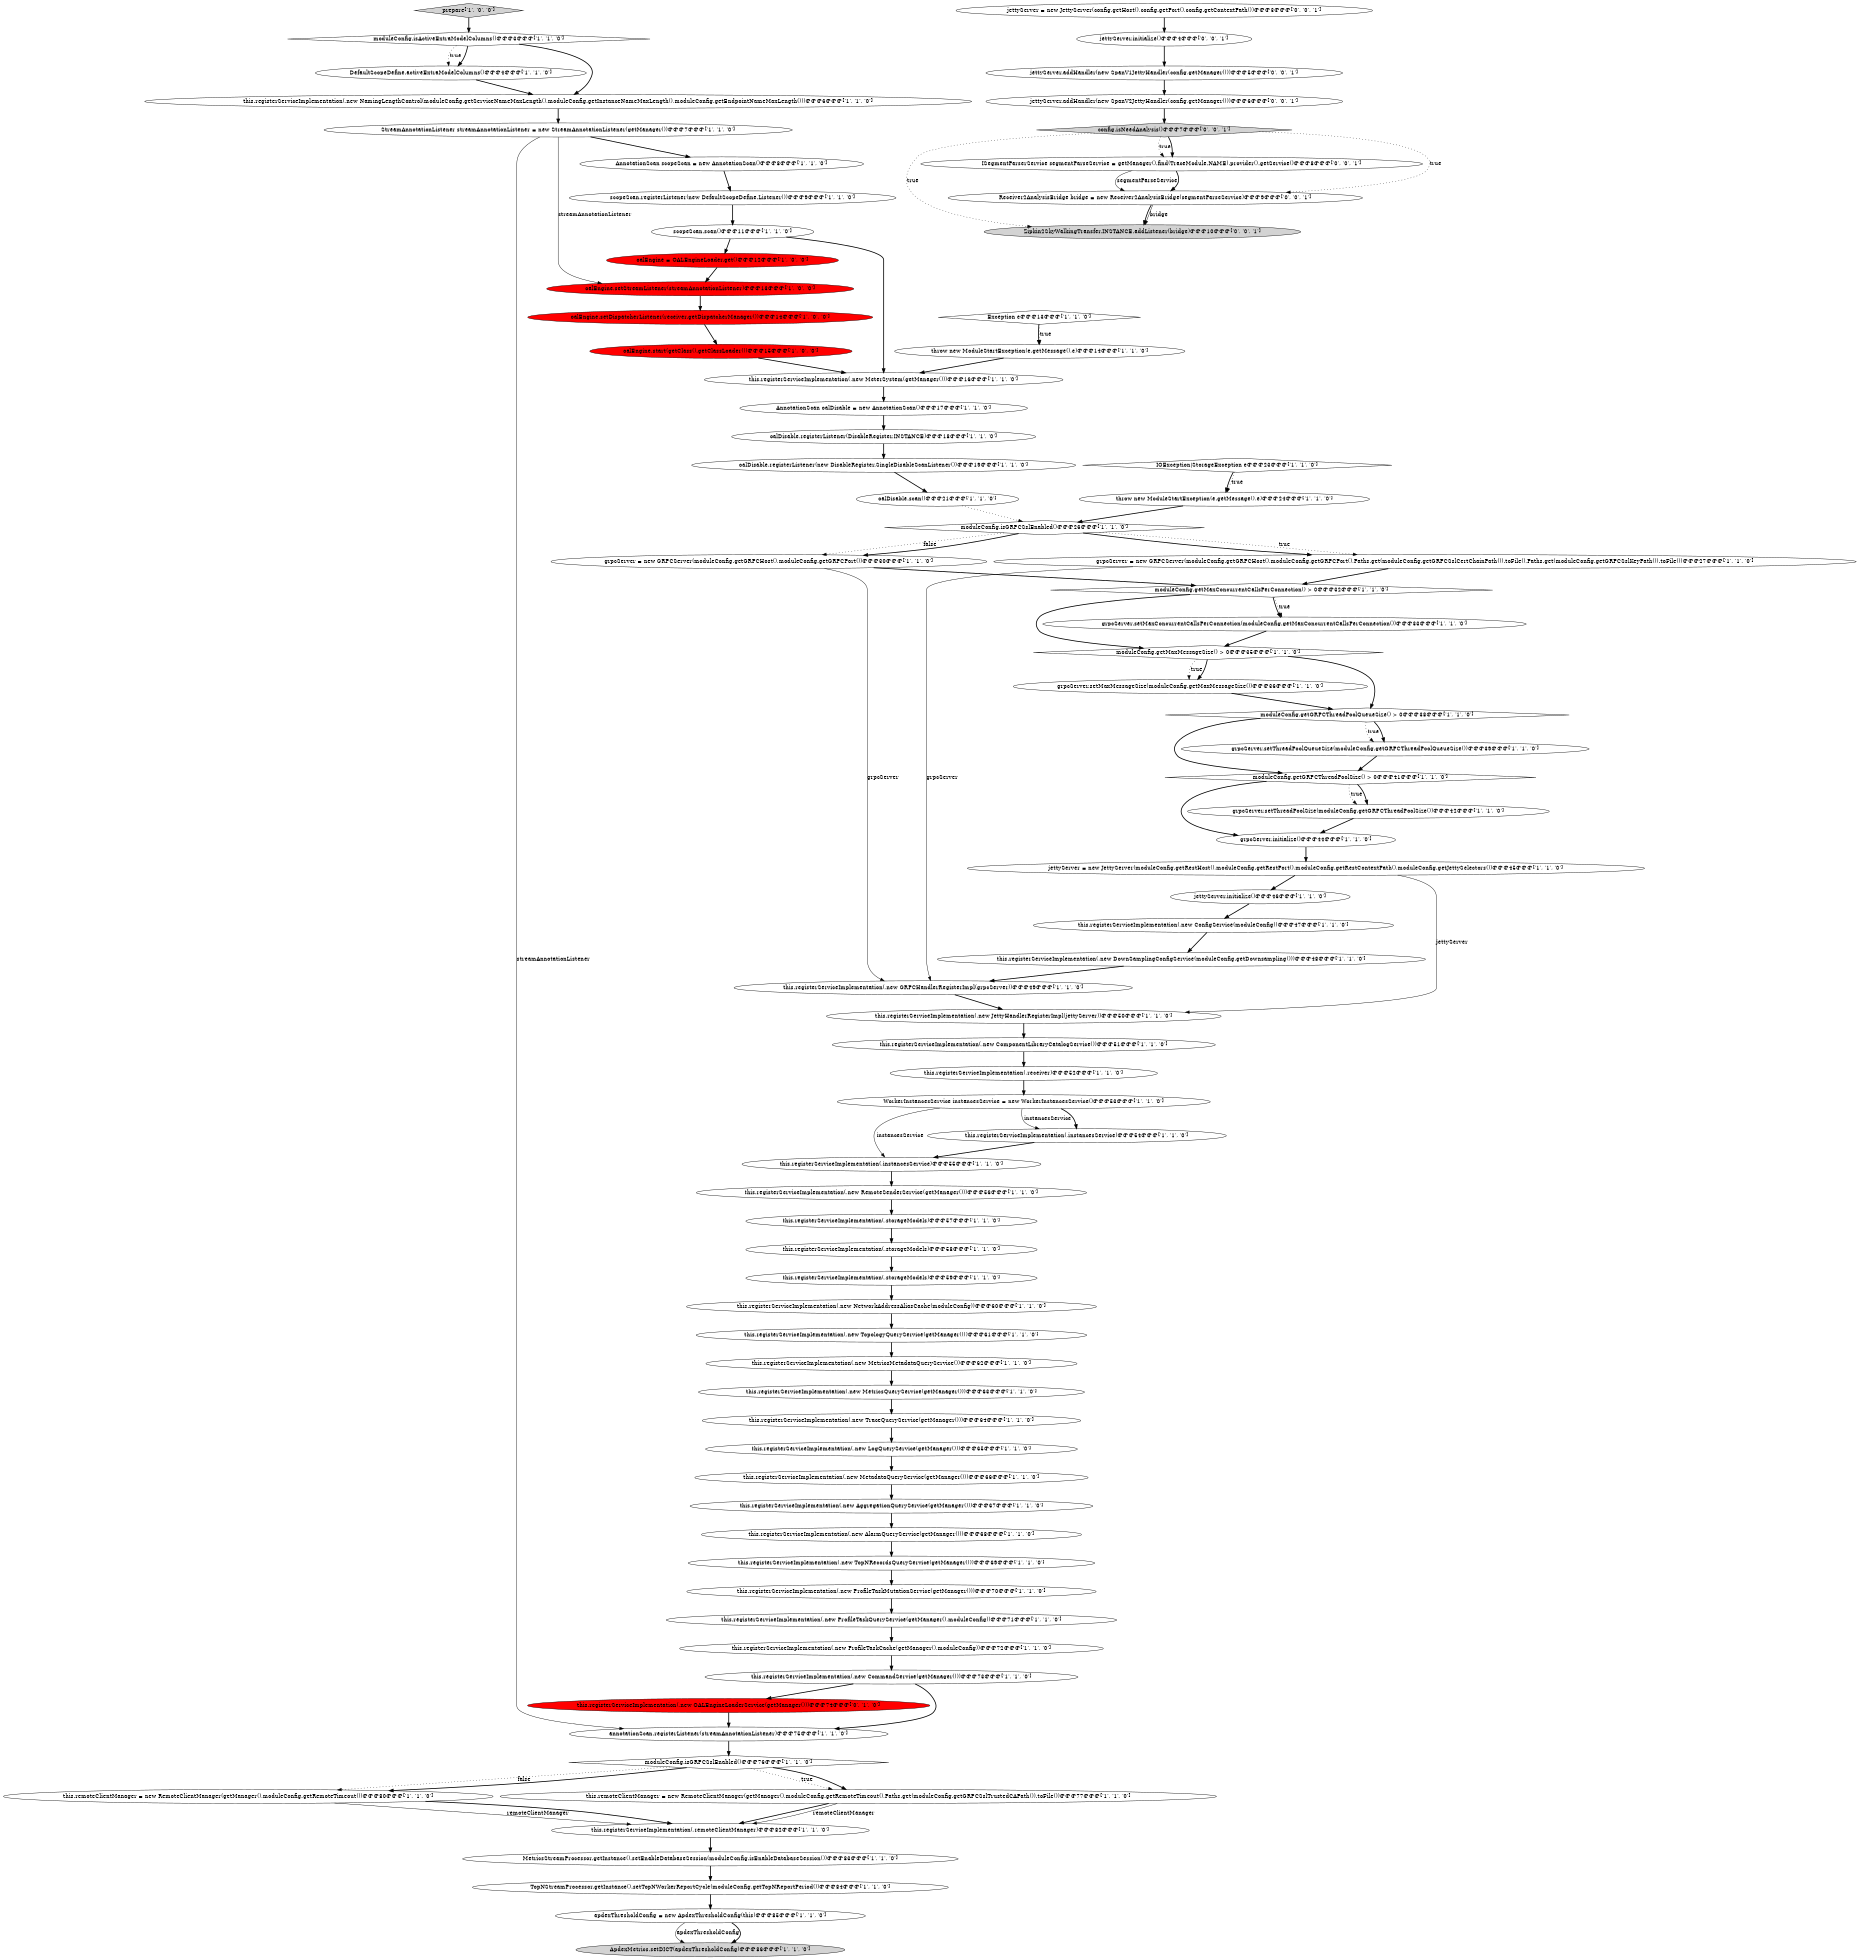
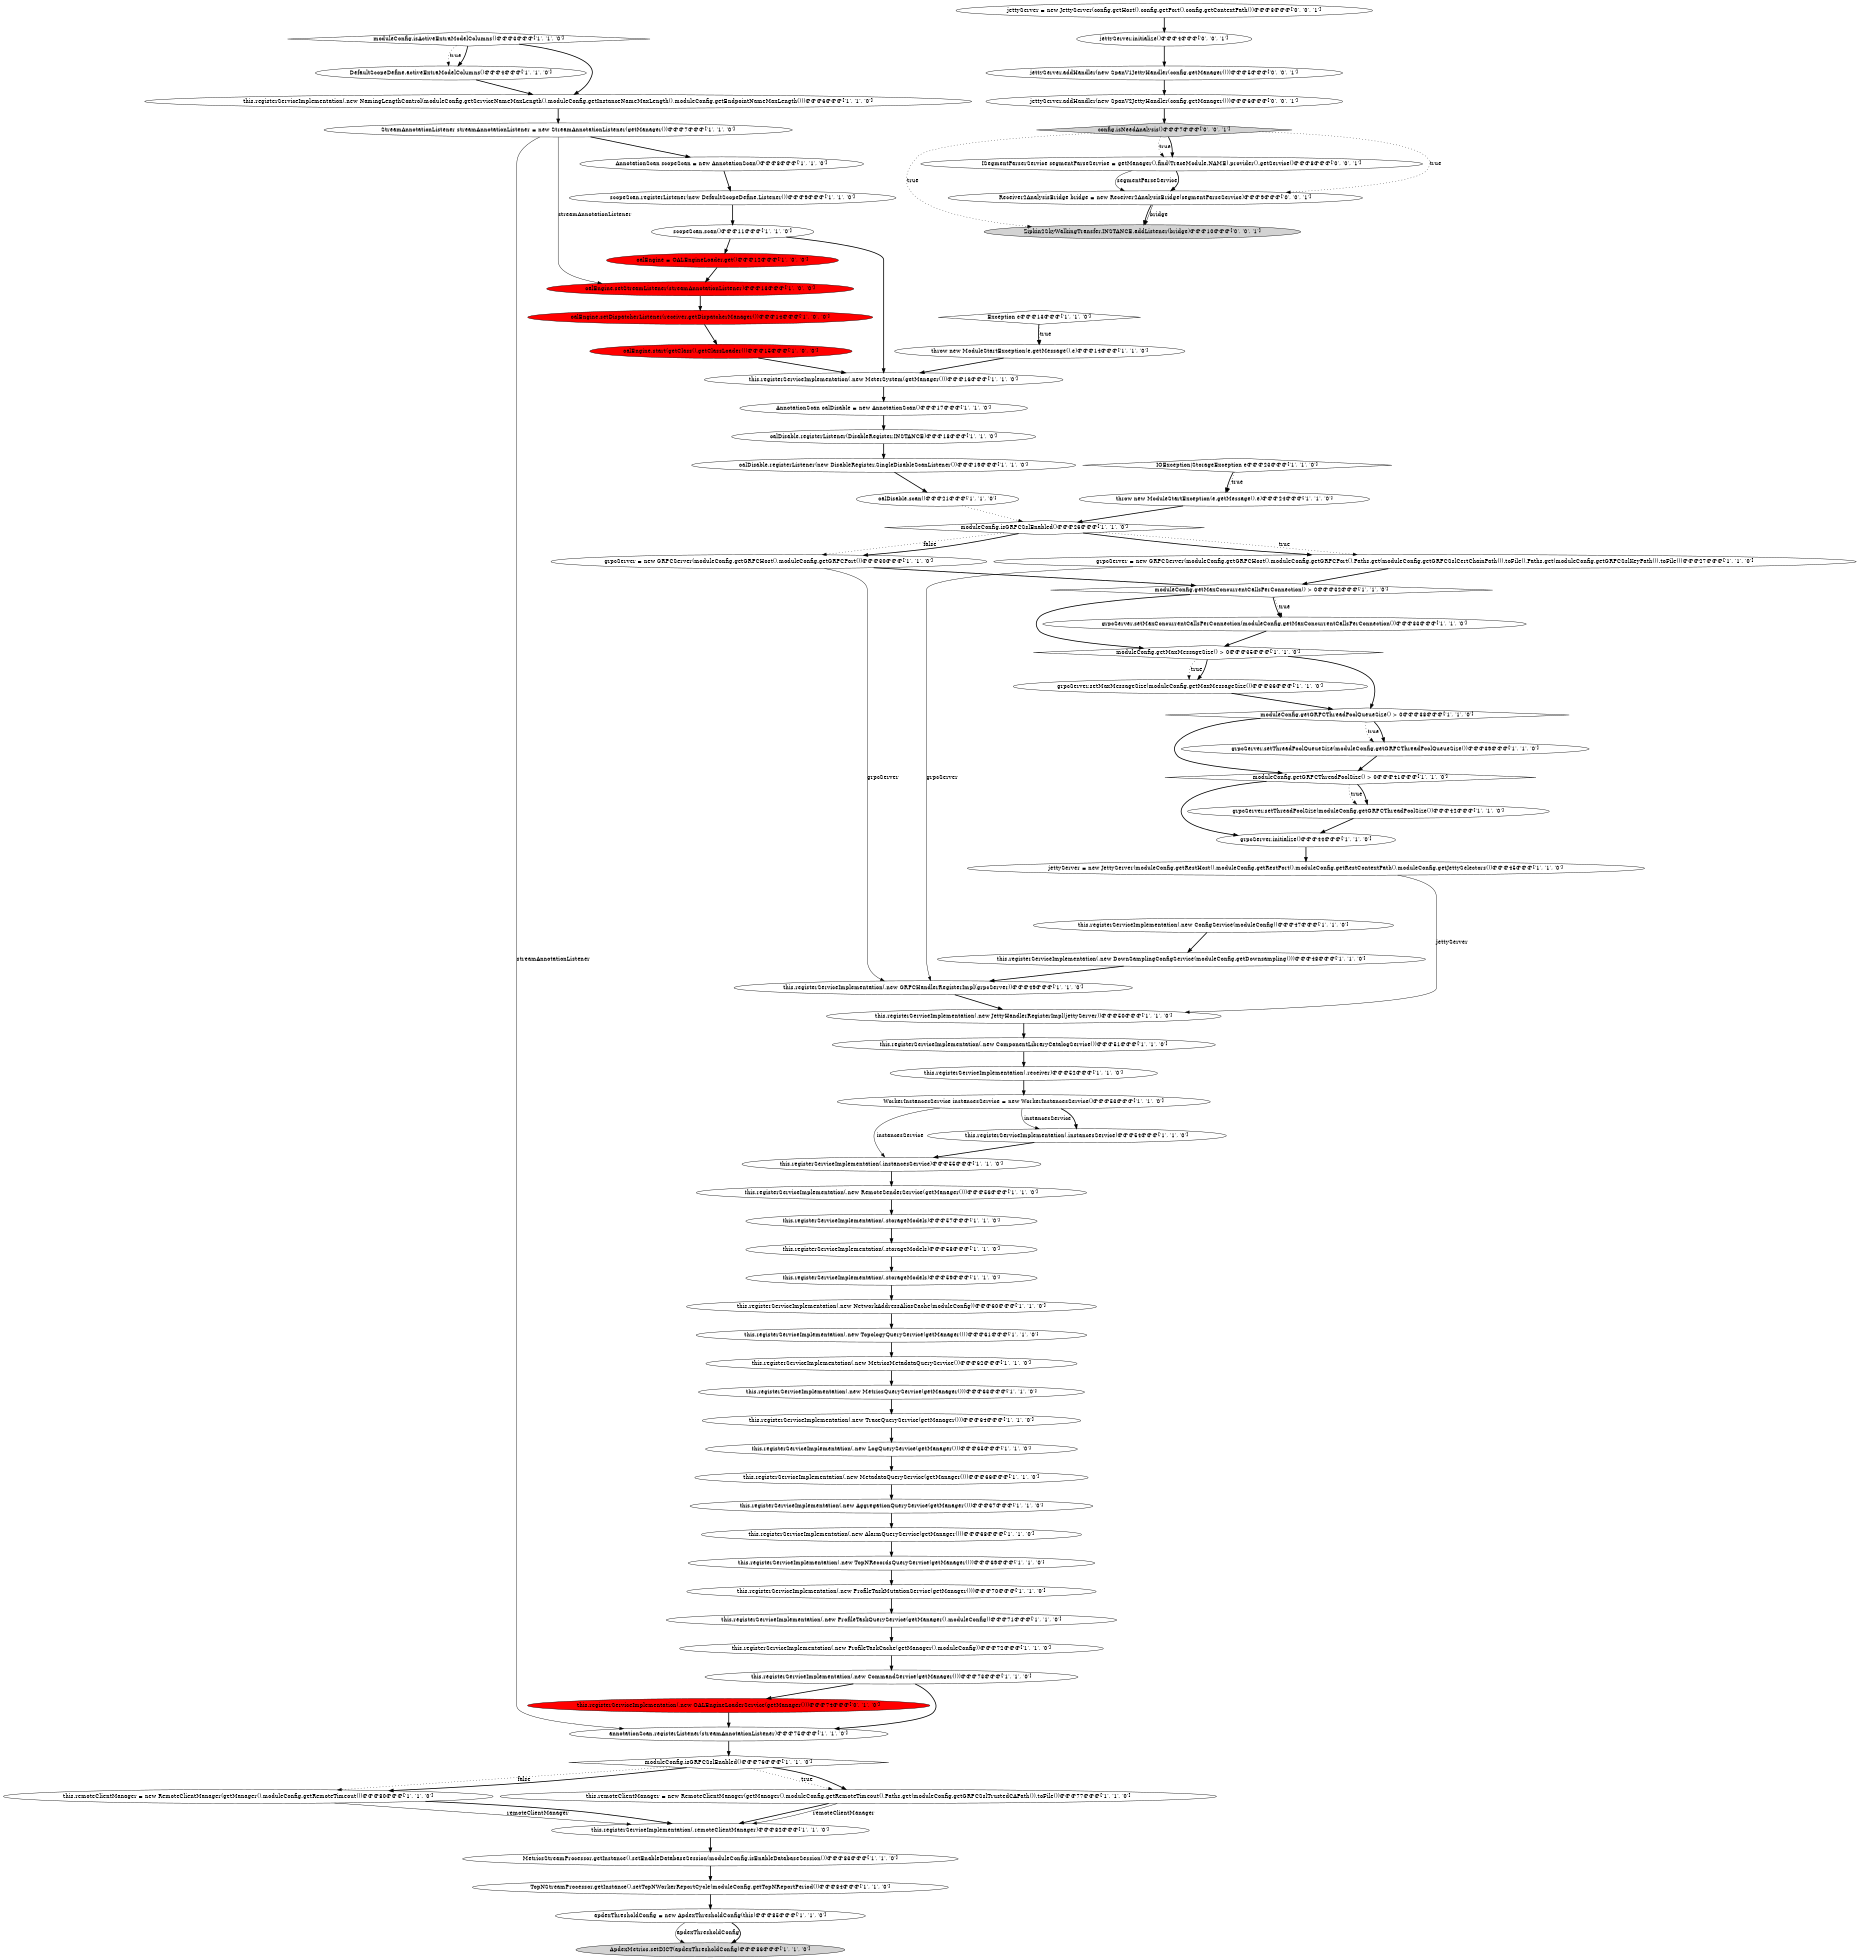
node "prepare['1', '0', '0']": removed
node "jettyServer.initialize()@@@46@@@['1', '1', '0']": removed
